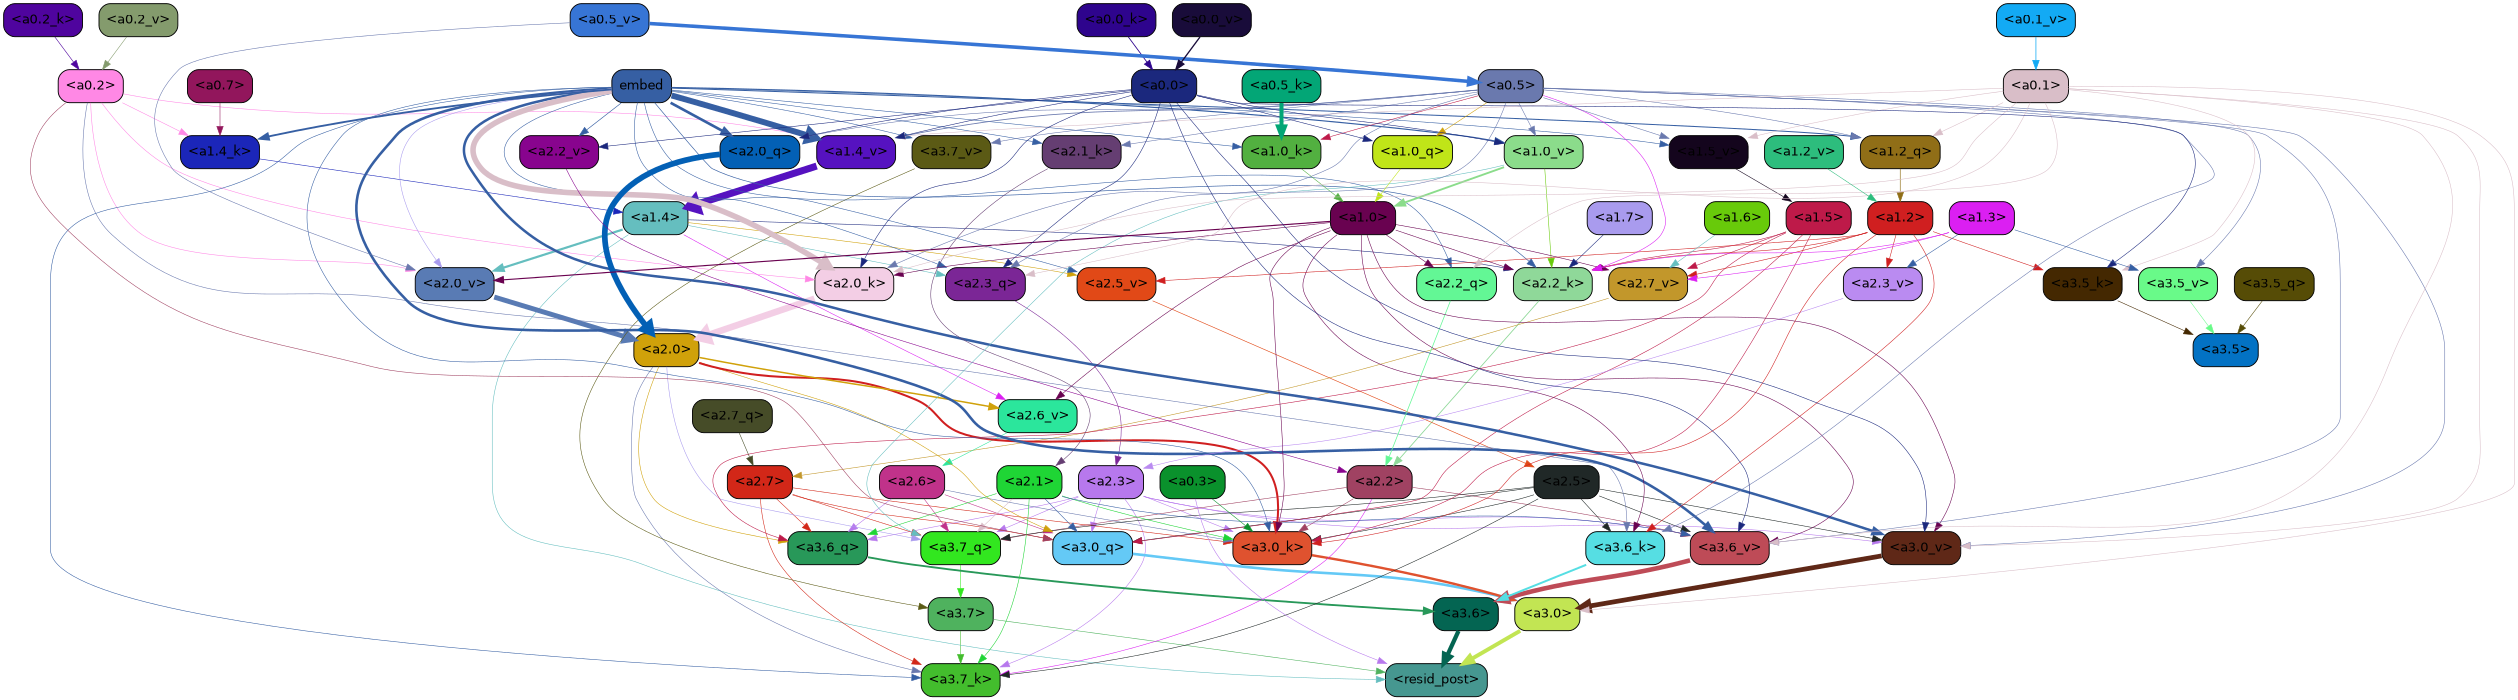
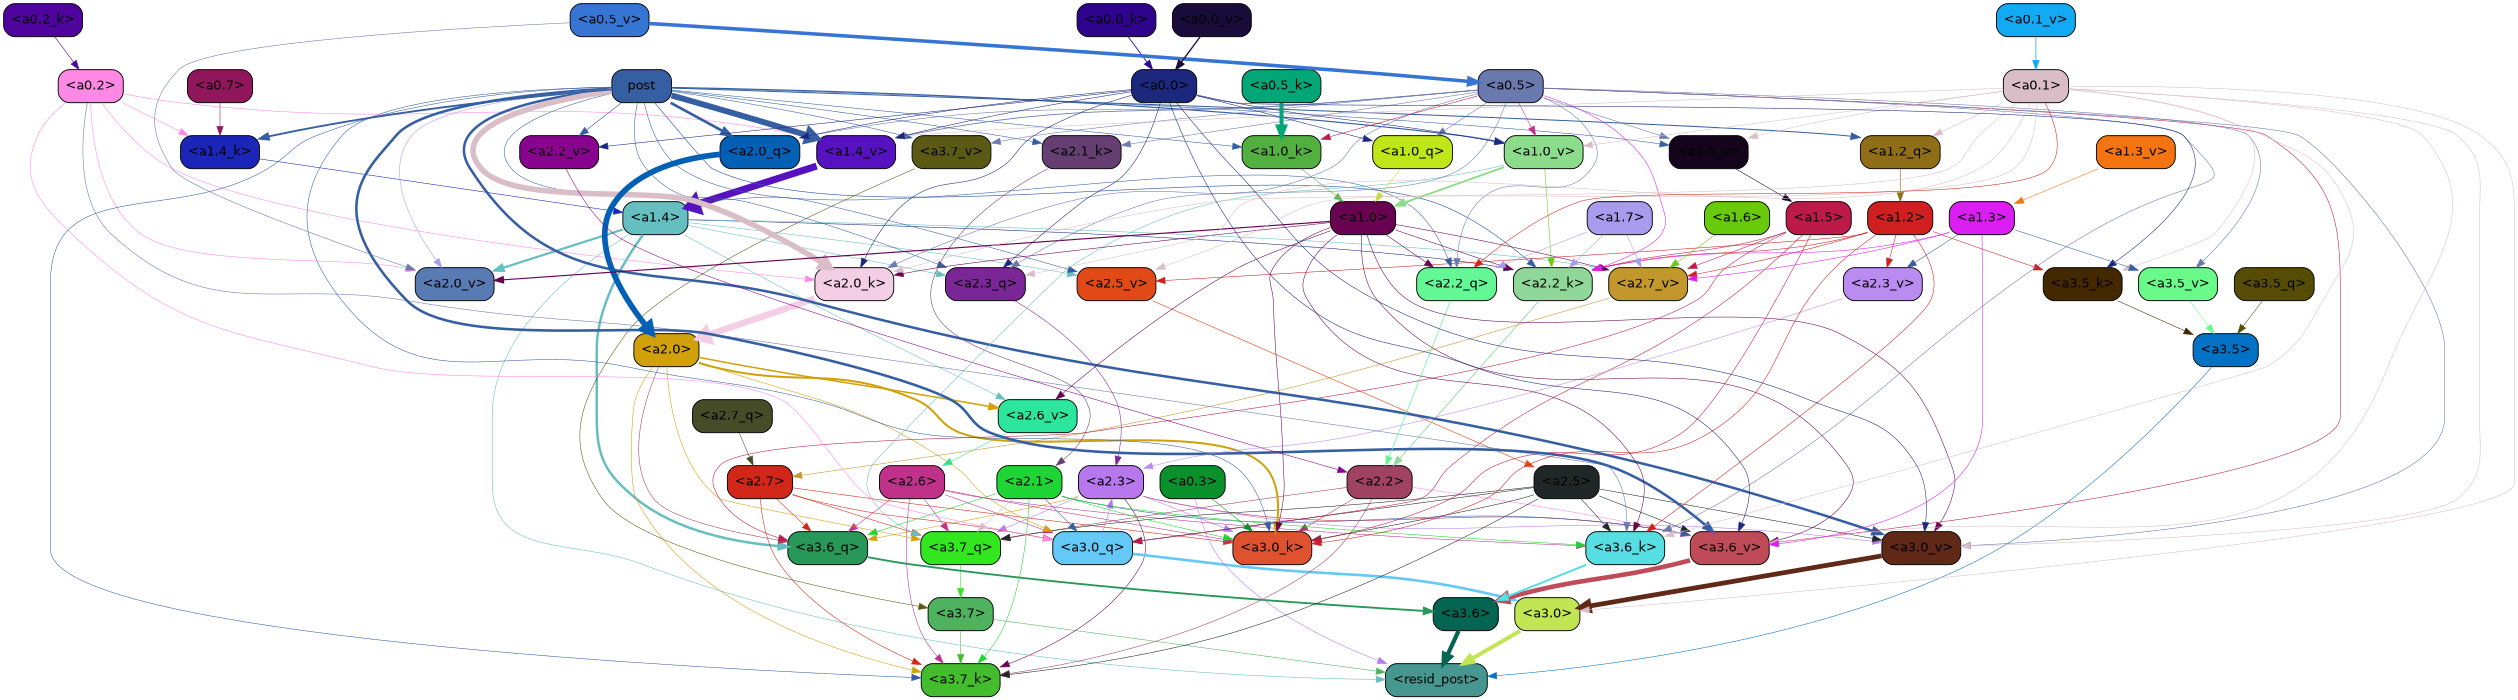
node "<a0.2_v>": removed
node "embed": label "embed" -> "post"
edge "<a0.5>" -> "<a1.0_v>": color #6a79ae -> #c0328a
edge "<a0.5>" -> "<a1.2_q>": now "<a0.5>" -> "<a2.2_q>"
edge "<a0.5>" -> "<a1.0_q>": color #d0a10a -> #6a79ae
edge "<a0.1>" -> "<a1.0_v>": added
node "<a1.2_v>": removed
node "<a1.3_v>": added
edge "<a0.1>" -> "<a2.2_q>": color #d9bec8 -> #d22718
edge "<a0.5>" -> "<a3.6_v>": color #6a79ae -> #be1a49
edge "<a0.1>" -> "<a2.5_v>": added
edge "<a1.4>" -> "<a2.7_v>": added
edge "<a1.6>" -> "<a2.7_v>": color #65bebf -> #68ca0a
edge "<a1.4>" -> "<a2.5_v>": color #d0a10a -> #65bebf
edge "<a1.7>" -> "<a2.2_q>": added
edge "<a1.7>" -> "<a2.7_v>": added
edge "<a1.7>" -> "<a2.2_k>": color #1b287d -> #a99bee
edge "<a1.4>" -> "<a2.6_v>": color #db1ff2 -> #65bebf
edge "<a2.0_v>" -> "<a2.0>": removed
edge "<a0.2>" -> "<a3.0_q>": color #a04262 -> #ff88e5
edge "<a0.1>" -> "<a3.6_k>": added
edge "<a2.0>" -> "<a3.0_k>": color #d01f20 -> #d0a10a
edge "<a1.4>" -> "<a3.6_q>": added
edge "<a1.3>" -> "<a3.6_v>": added
edge "<a2.0>" -> "<a3.6_q>": color #d0a10a -> #a04262
edge "<a2.0>" -> "<a3.7_q>": color #a99bee -> #d0a10a
edge "<a2.2>" -> "<a3.6_v>": color #a04262 -> #ff88e5
edge "<a2.6>" -> "<a3.6_q>": color #b778ed -> #c0328a
edge "<a2.3>" -> "<a3.0_q>": reversed
edge "<a2.6>" -> "<a3.0_k>": color #6a79ae -> #c0328a
edge "<a2.3>" -> "<a3.6_q>": color #b778ed -> #d0a10a
edge "<a2.3>" -> "<a3.6_v>": color #b778ed -> #be1a49
edge "<a2.6>" -> "<a3.6_k>": added
edge "<a2.1>" -> "<a3.6_k>": added
edge "<a2.0>" -> "<a3.7_k>": color #6a79ae -> #d0a10a
edge "<a3.0_k>" -> "<a3.0>": removed
edge "<a2.6>" -> "<a3.7_k>": added
edge "<a3.5>" -> "<resid_post>": added
edge "<a2.3>" -> "<a3.7_k>": color #b778ed -> #690250
edge "<a2.2>" -> "<a3.7_k>": color #db1ff2 -> #a04262
